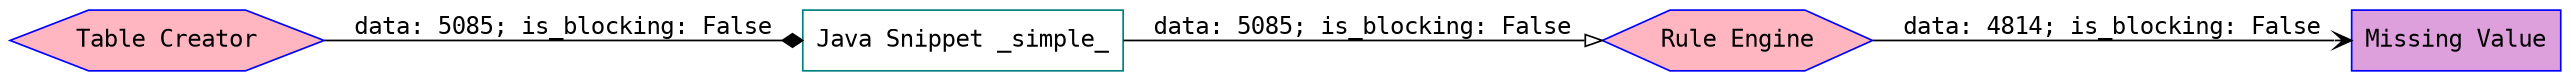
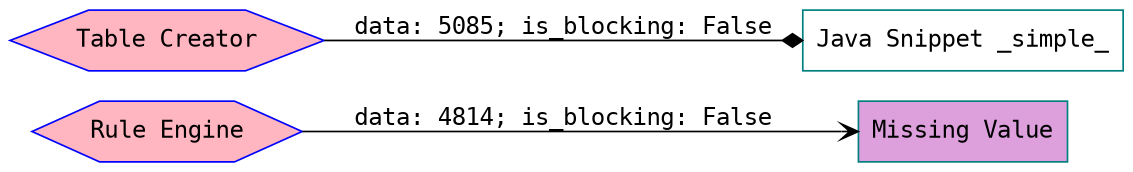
edge "Java Snippet _simple_" -> "Rule Engine": removed, label "data: 5085; is_blocking: False"
node "Missing Value": color blue -> teal
